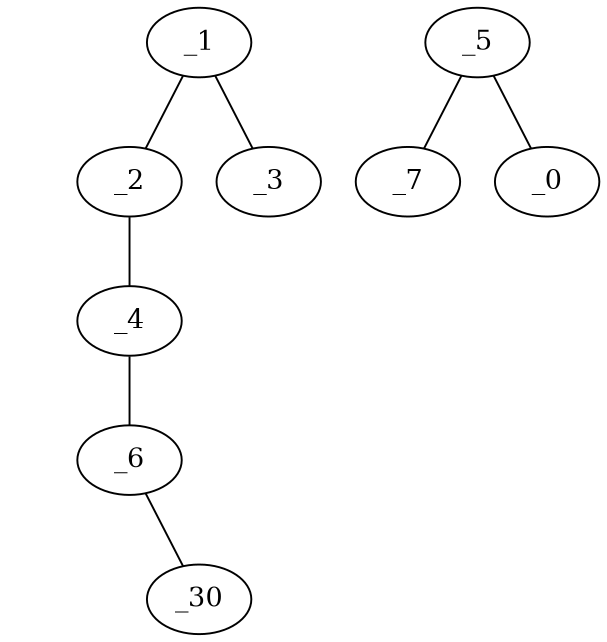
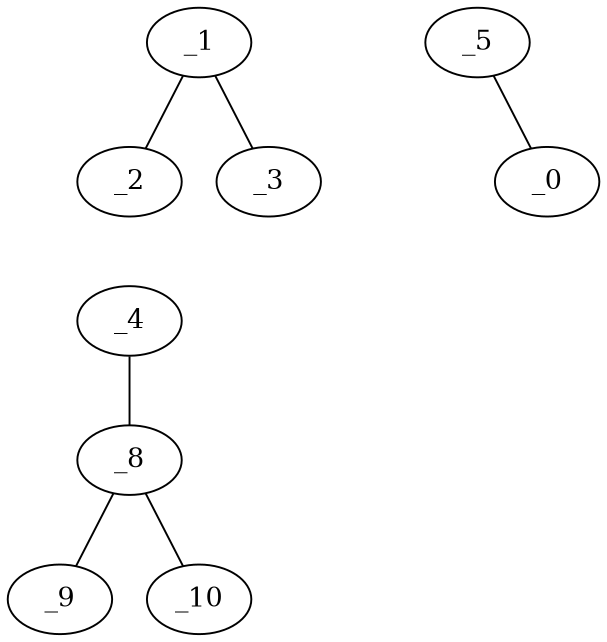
node "_7": removed
edge "_2" -- "_4": removed
node "_6": label "_6" -> "_8"
node "_9": added
node "_30": label "_30" -> "_10"
